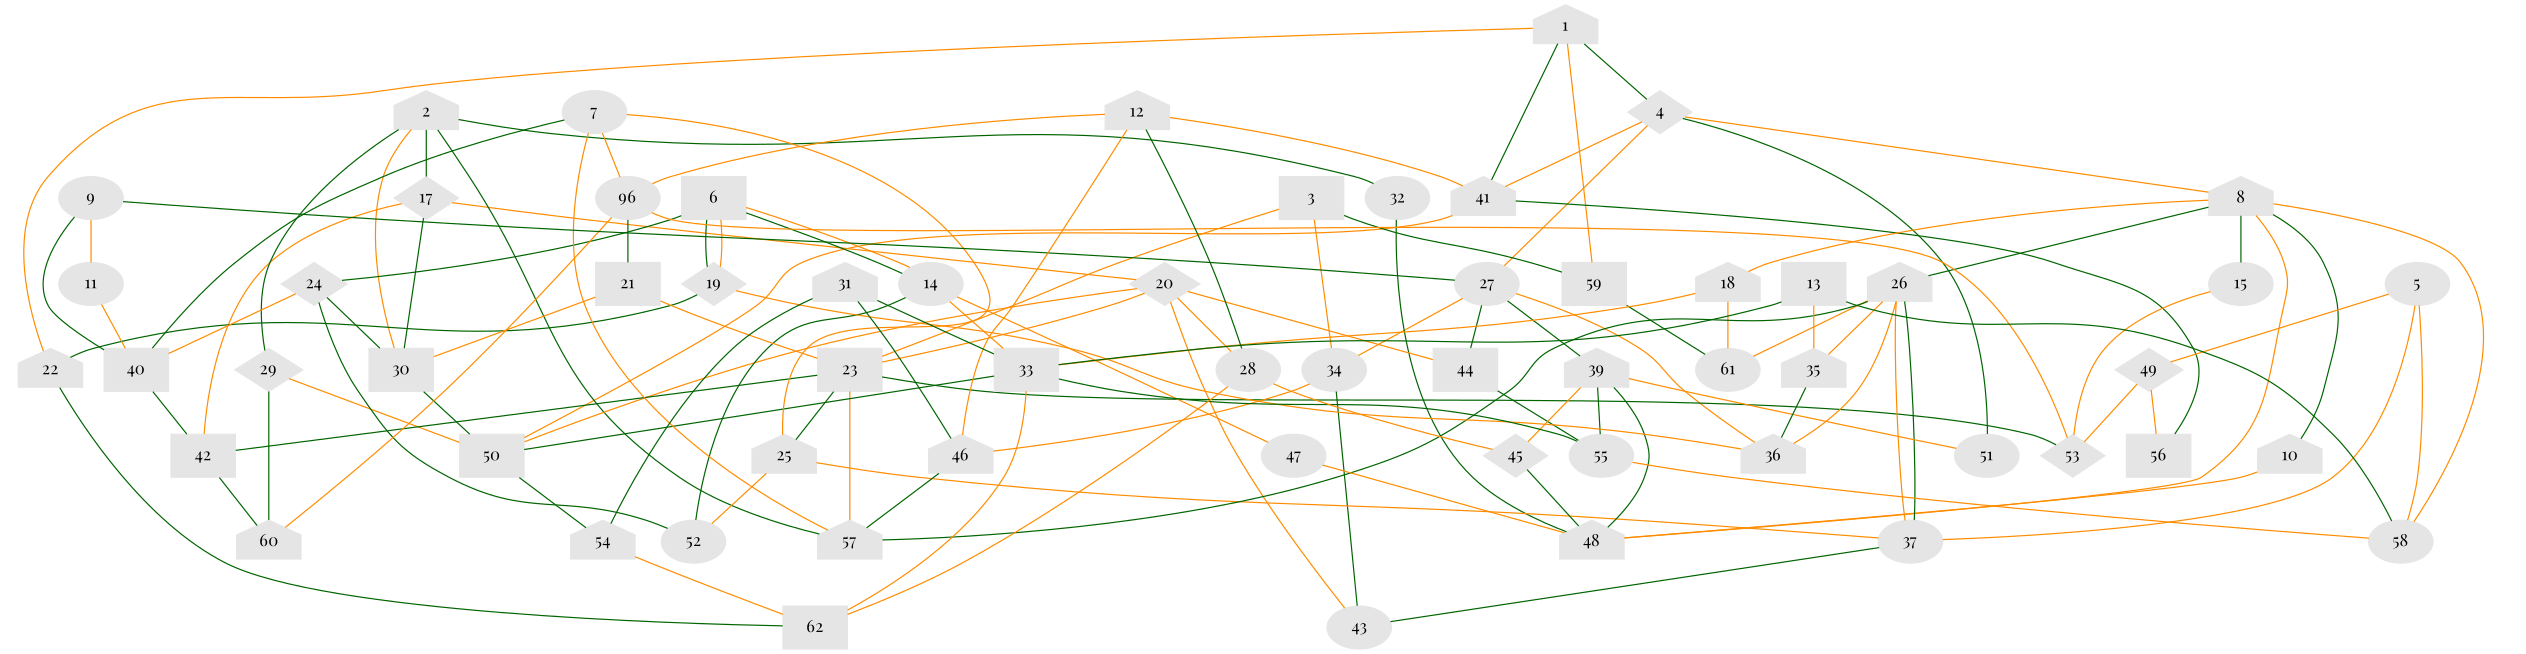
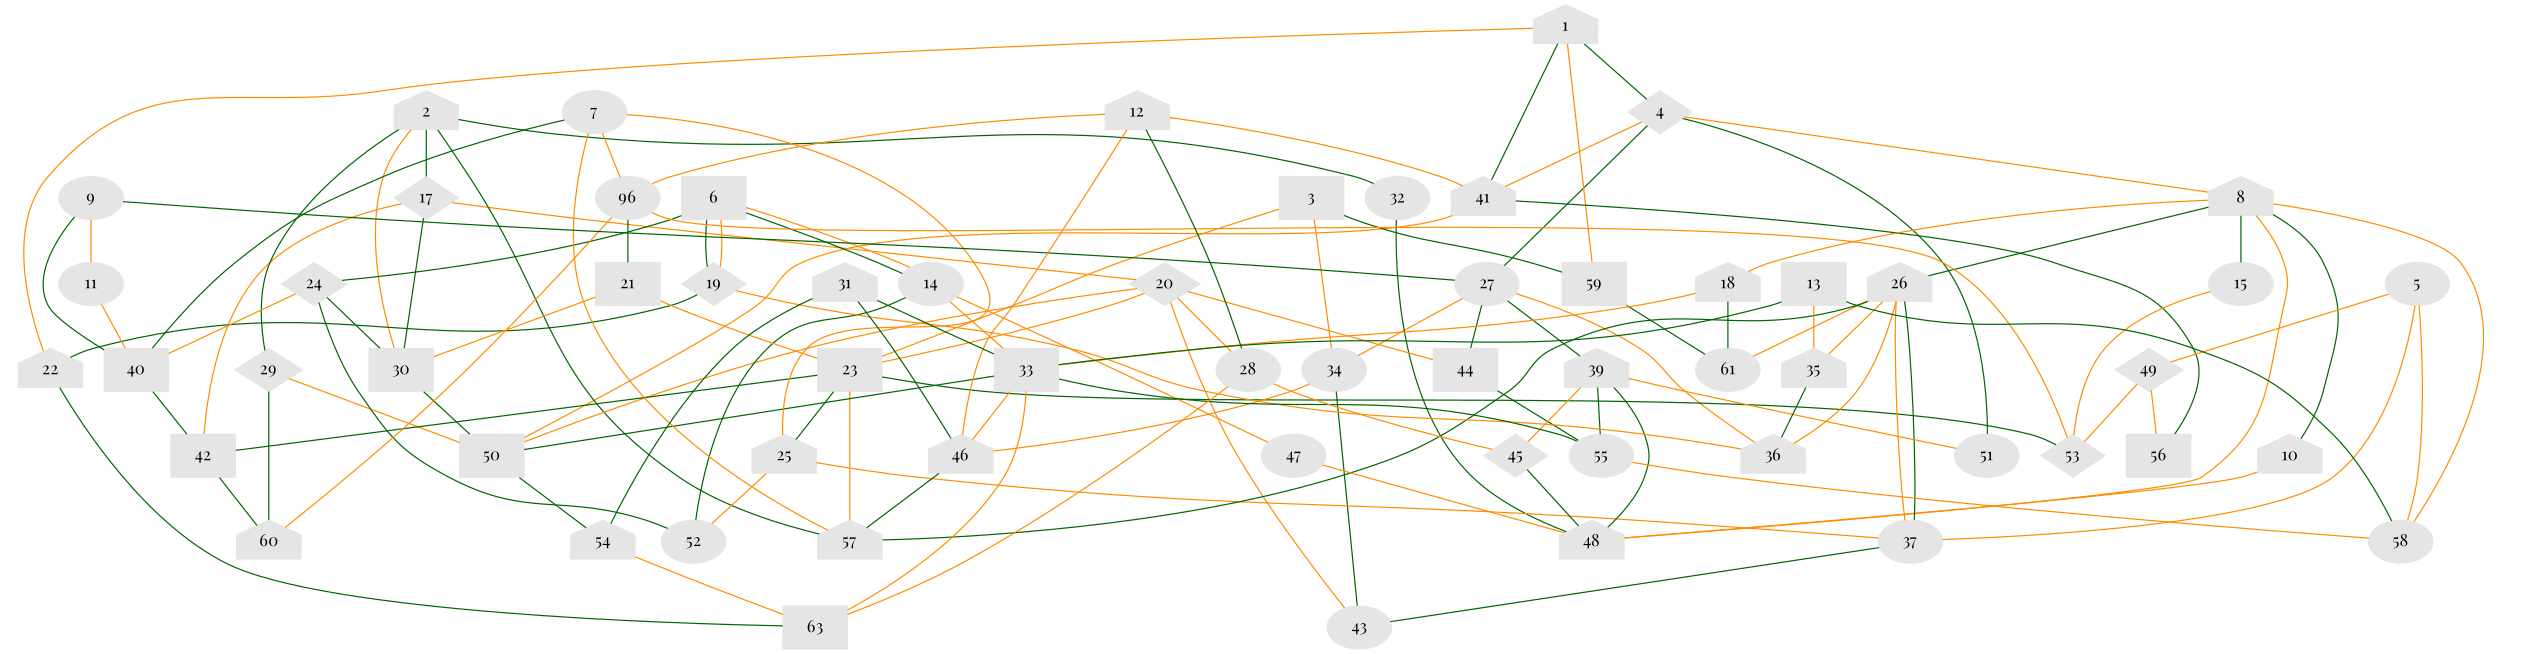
edge "4" -- "27": color darkorange -> darkgreen
edge "18" -- "61": color darkorange -> darkgreen
edge "33" -- "46": added
node "62": label "62" -> "63"
